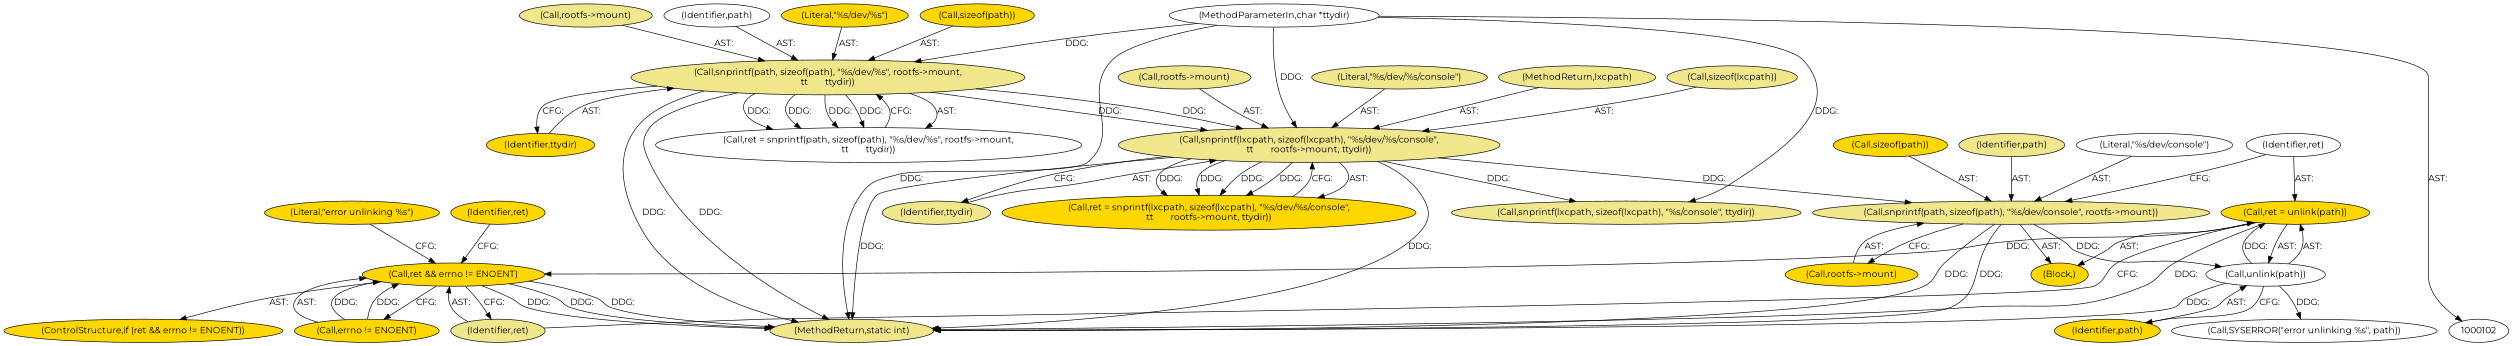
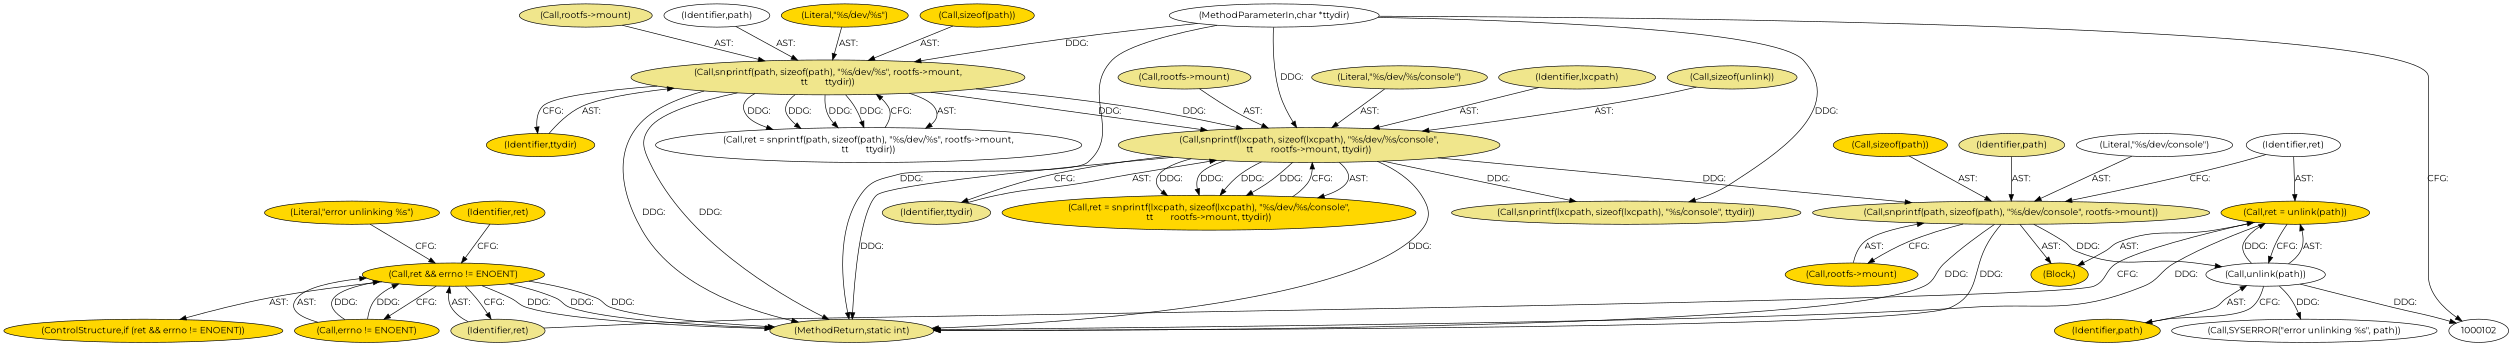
node "(MethodReturn,lxcpath)": label "(MethodReturn,lxcpath)" -> "(Identifier,lxcpath)"
node "(Call,sizeof(lxcpath))": label "(Call,sizeof(lxcpath))" -> "(Call,sizeof(unlink))"
edge "(MethodParameterIn,char *ttydir)" -> "1000102": label "AST: " -> "CFG: "
edge "(Call,ret = unlink(path))" -> "(Call,unlink(path))": label "AST: " -> "CFG: "
edge "(Call,ret = unlink(path))" -> "(Call,ret && errno != ENOENT)": removed, label "DDG:"
edge "(Call,unlink(path))" -> "(MethodReturn,static int)": now "(Call,unlink(path))" -> "1000102"
